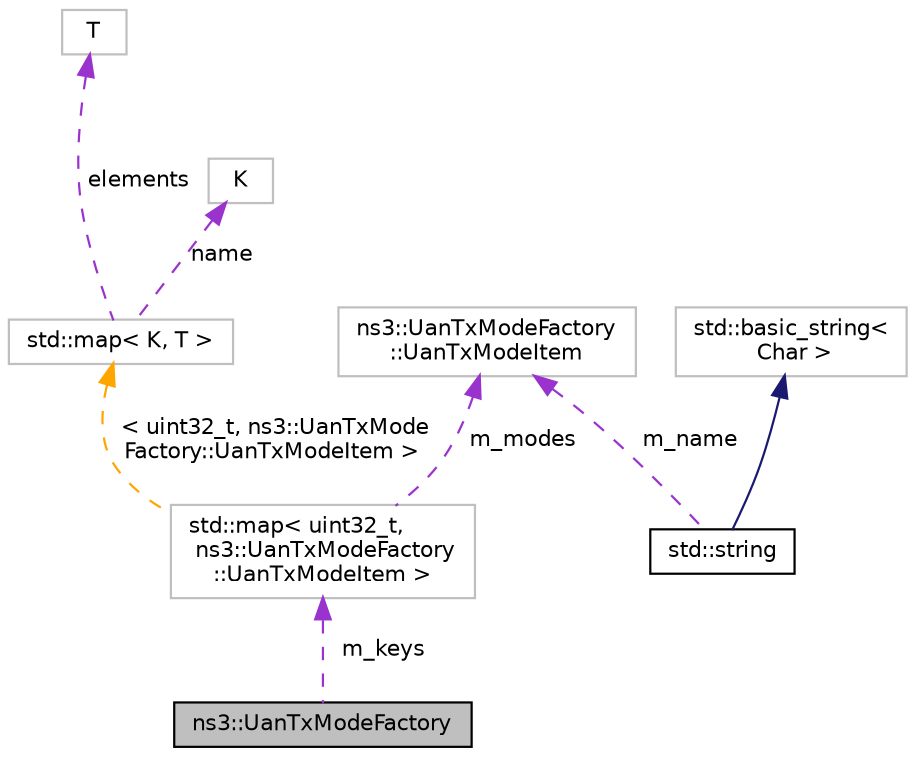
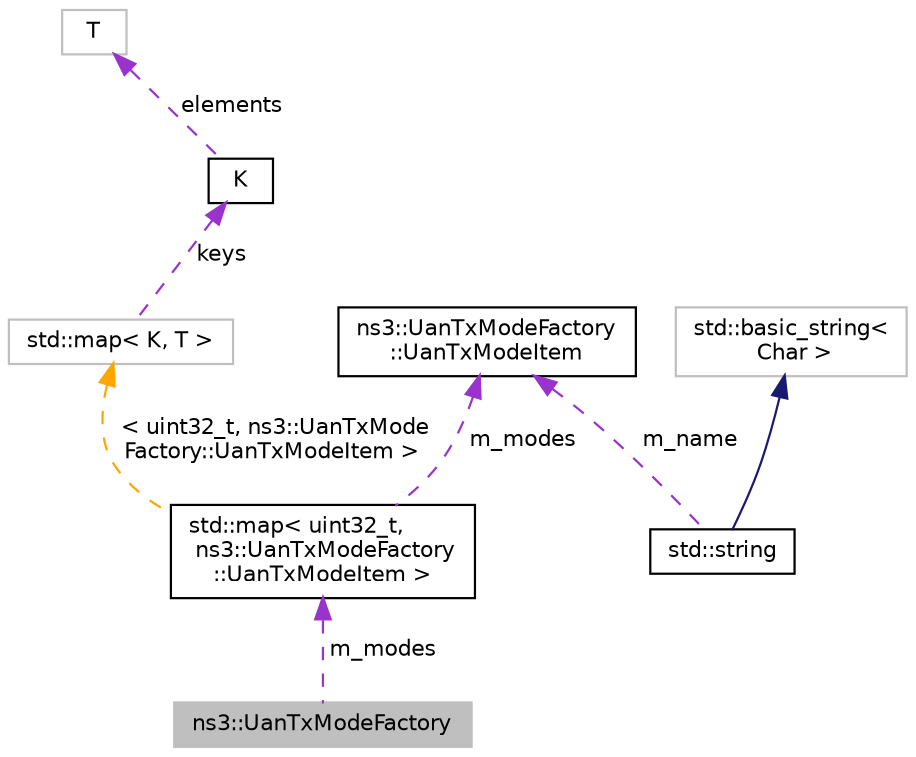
node "K": color grey75 -> black
edge "std::map< K, T >" -> "T": now "K" -> "T"
edge "std::map< K, T >" -> "K": label " name" -> " keys"
node "ns3::UanTxModeFactory ::UanTxModeItem": color grey75 -> black
node "std::map< uint32_t, ns3::UanTxModeFactory ::UanTxModeItem >": color grey75 -> black
edge "ns3::UanTxModeFactory" -> "std::map< uint32_t, ns3::UanTxModeFactory ::UanTxModeItem >": label " m_keys" -> " m_modes"
node "ns3::UanTxModeFactory": color black -> grey75
